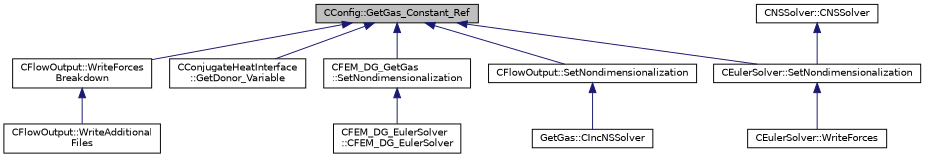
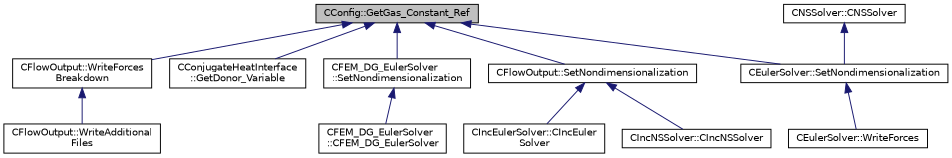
node "CFEM_DG_GetGas ::SetNondimensionalization": label "CFEM_DG_GetGas ::SetNondimensionalization" -> "CFEM_DG_EulerSolver ::SetNondimensionalization"
node "CIncEulerSolver::CIncEuler Solver": added
node "GetGas::CIncNSSolver": label "GetGas::CIncNSSolver" -> "CIncNSSolver::CIncNSSolver"
